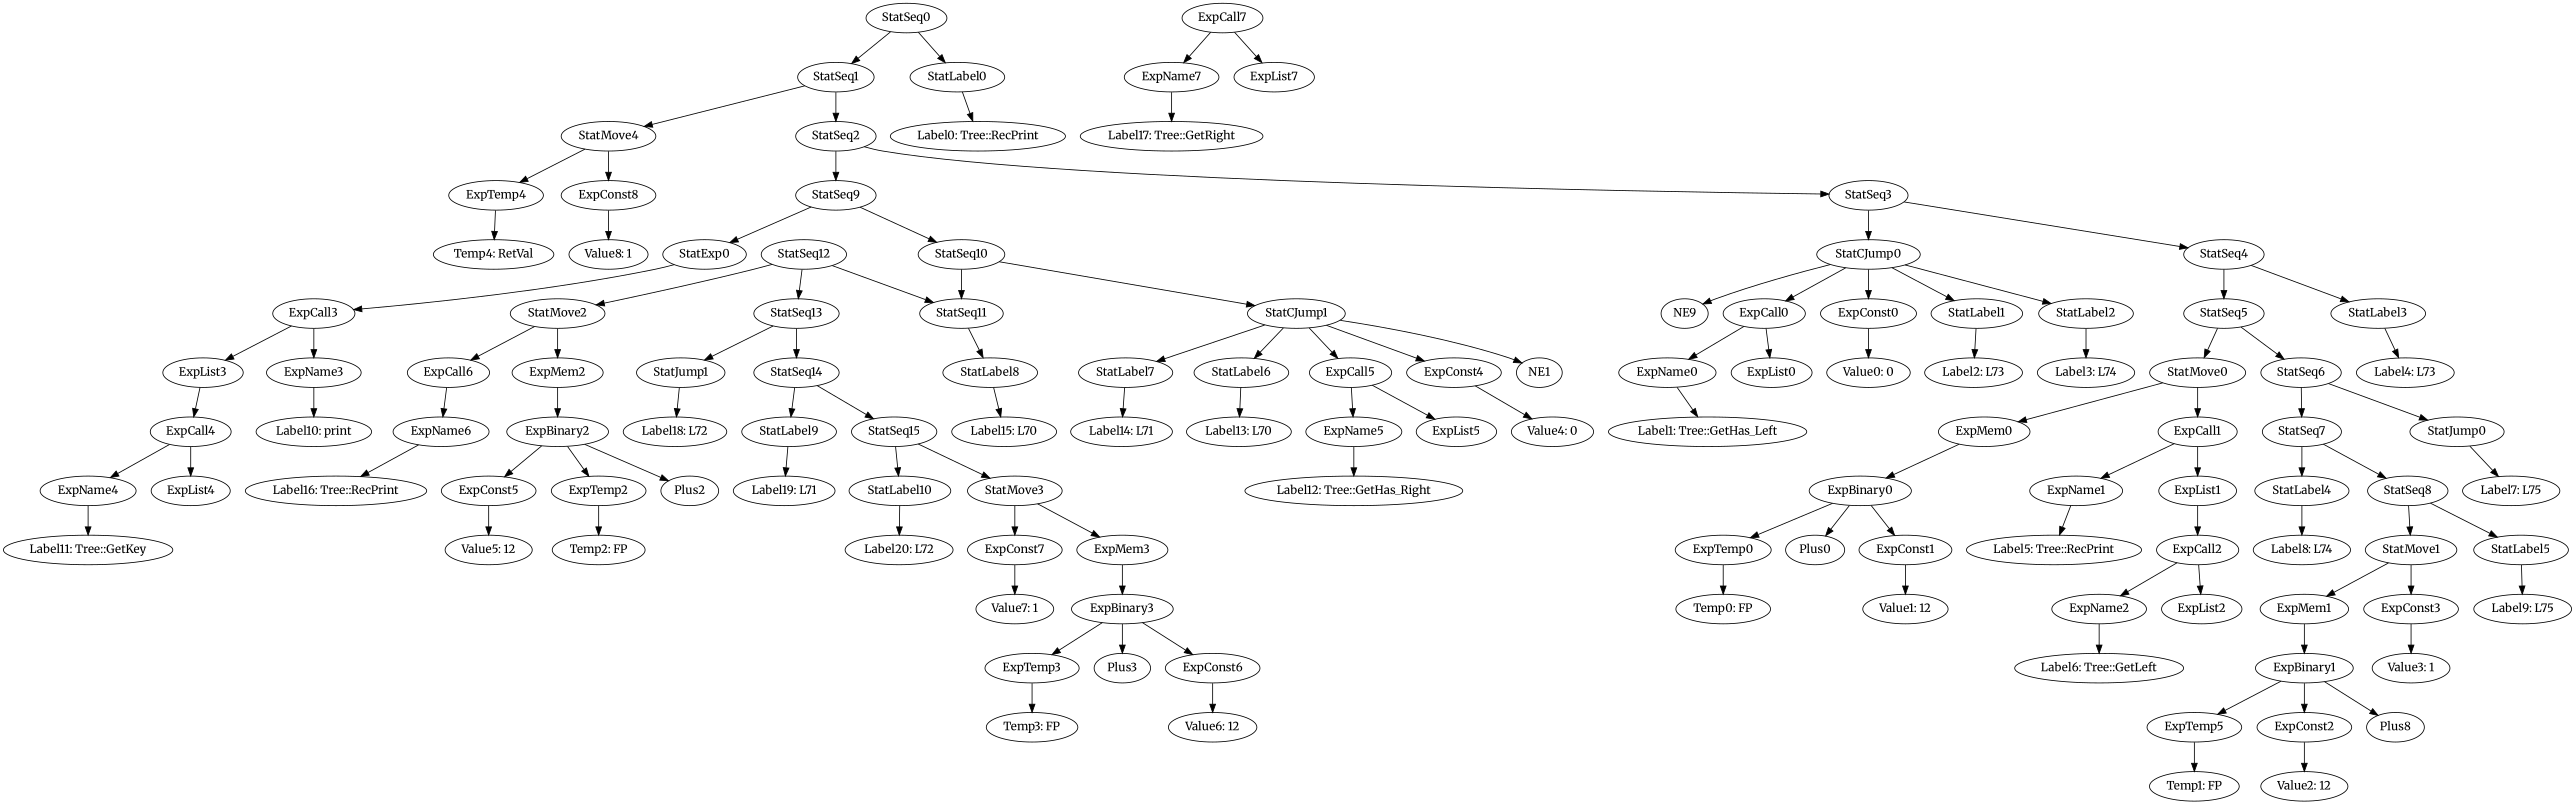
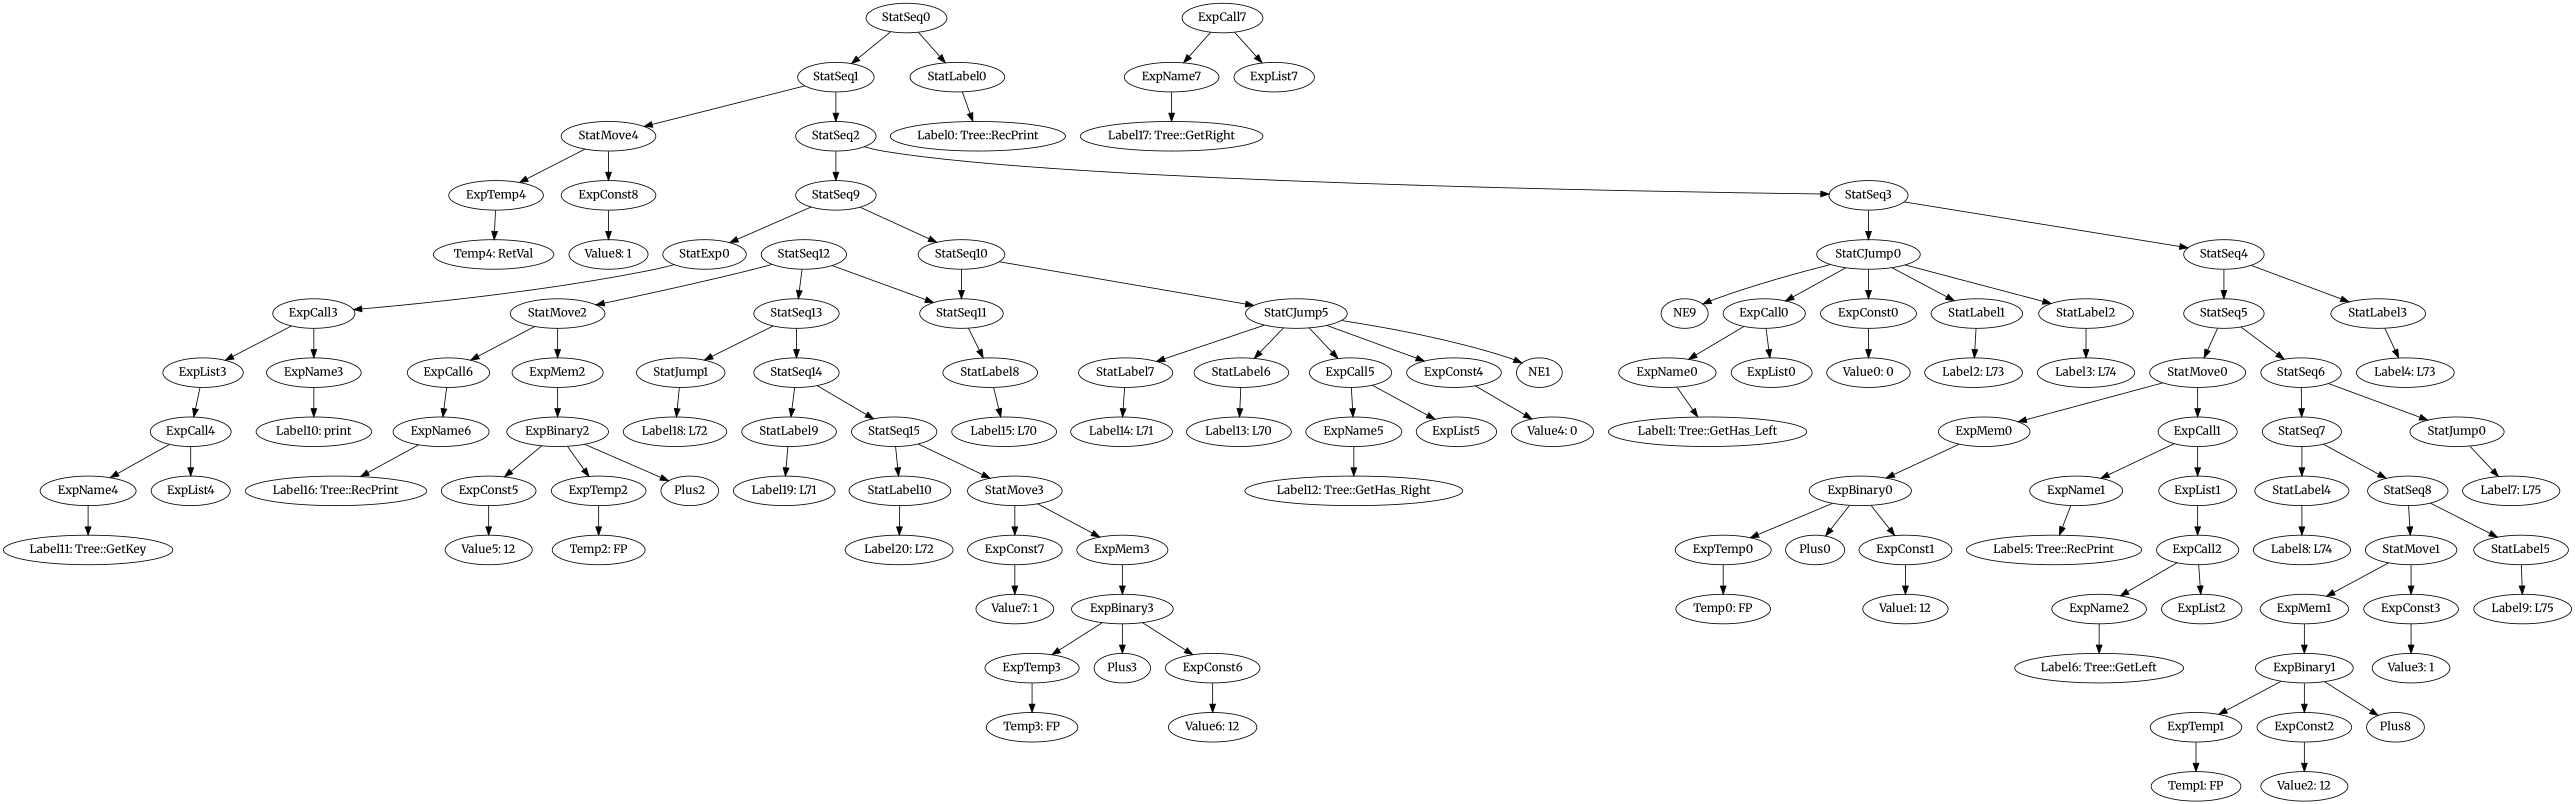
node "StatCJump1": label "StatCJump1" -> "StatCJump5"
node "ExpTemp5": label "ExpTemp5" -> "ExpTemp1"
